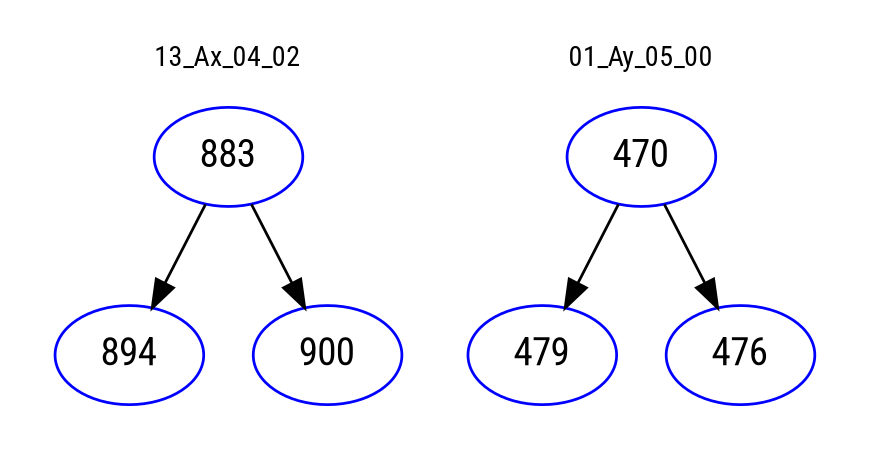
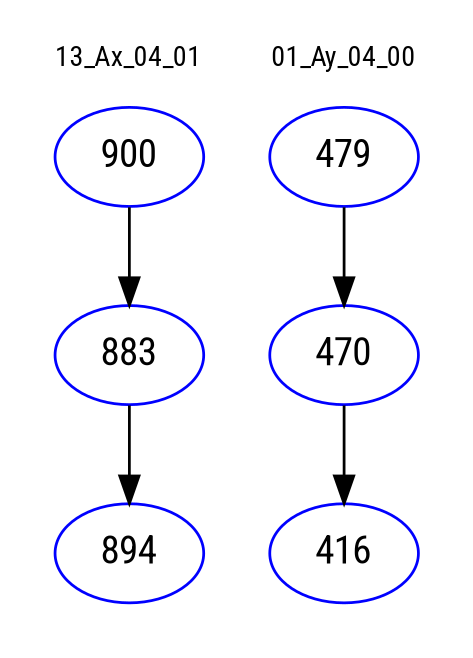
cluster "13_Ax_04_02": label "13_Ax_04_02" -> "13_Ax_04_01"
cluster "01_Ay_05_00": label "01_Ay_05_00" -> "01_Ay_04_00"
edge "883" -> "900": reversed
edge "470" -> "479": reversed
node "476": label "476" -> "416"
